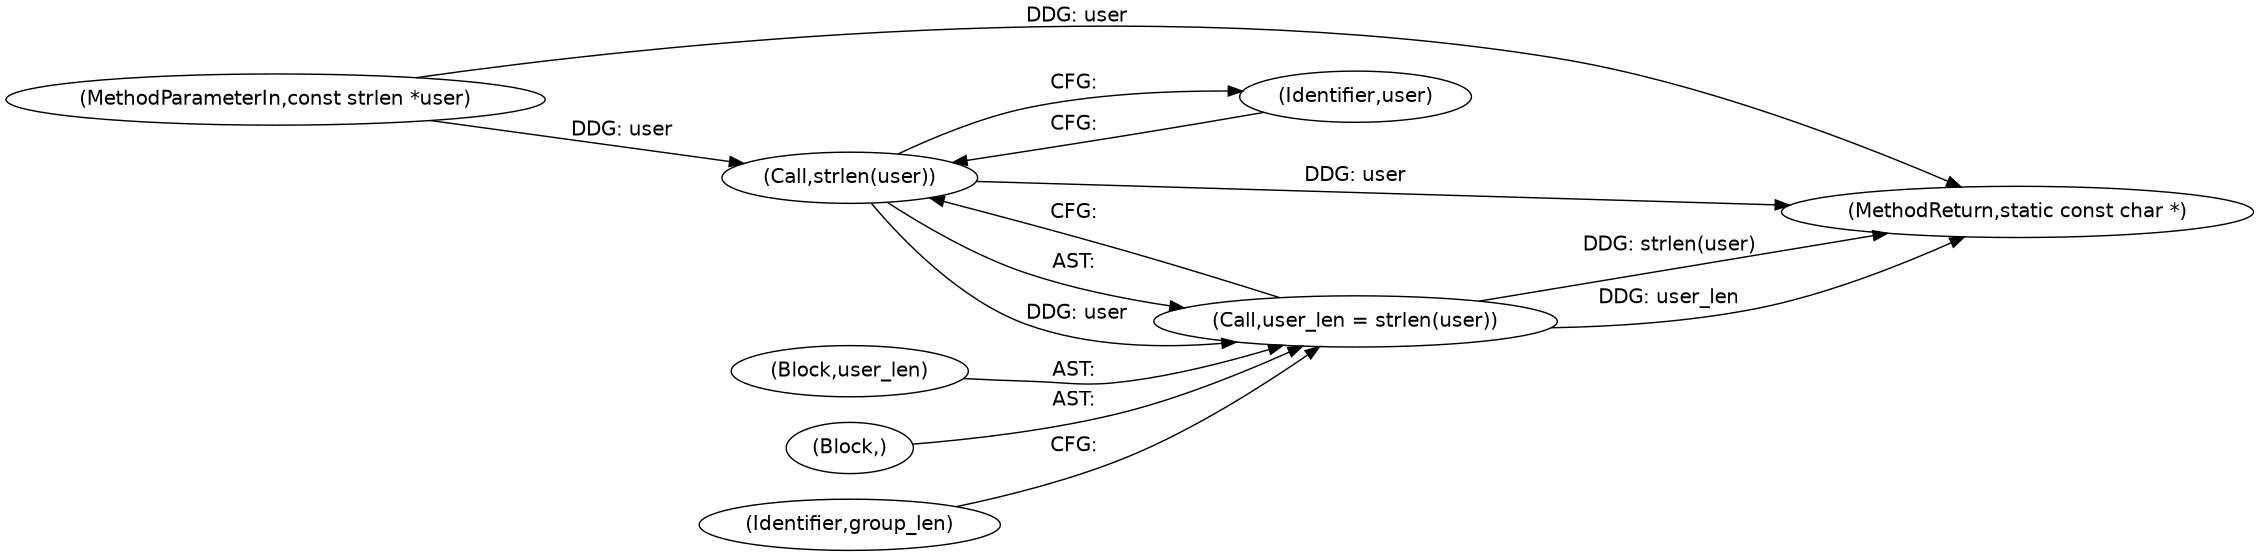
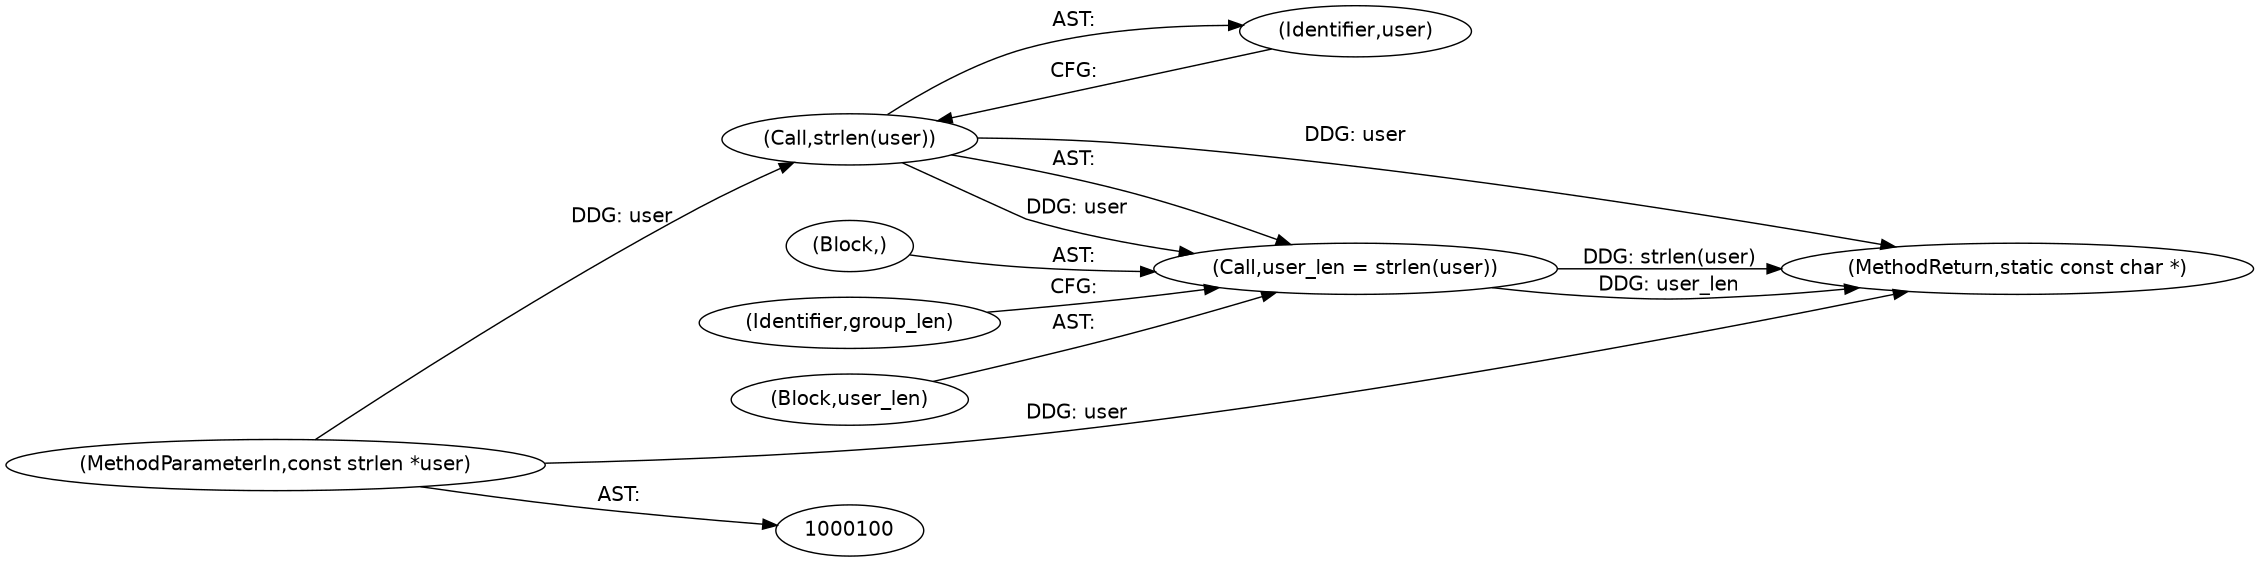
edge "(Call,strlen(user))" -> "(Identifier,user)": label "CFG: " -> "AST: "
edge "(Call,user_len = strlen(user))" -> "(Call,strlen(user))": removed, label "CFG:"
node "1000100": added
